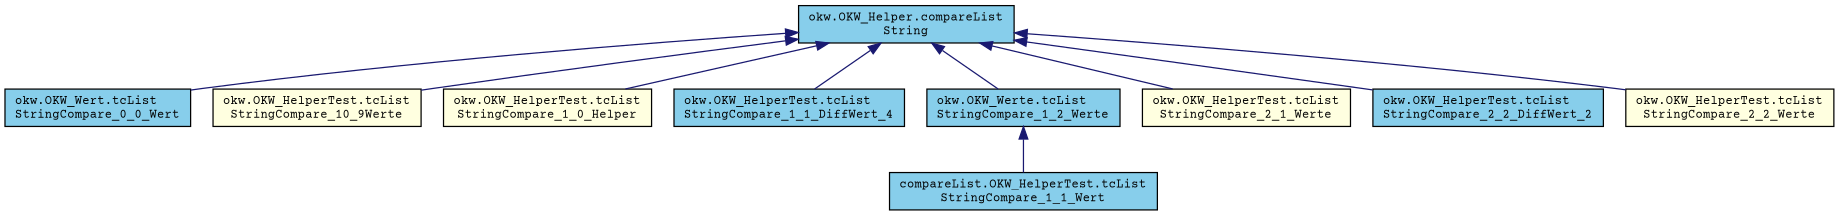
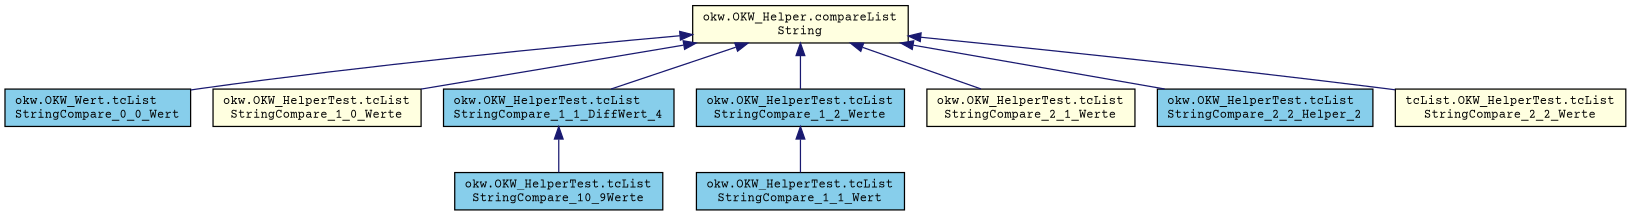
node "okw.OKW_Helper.compareList String": fillcolor skyblue -> lightyellow
edge "okw.OKW_HelperTest.tcList StringCompare_10_9Werte" -> "okw.OKW_Helper.compareList String": now "okw.OKW_HelperTest.tcList StringCompare_10_9Werte" -> "okw.OKW_HelperTest.tcList StringCompare_1_1_DiffWert_4"
node "okw.OKW_HelperTest.tcList StringCompare_10_9Werte": fillcolor lightyellow -> skyblue
node "okw.OKW_HelperTest.tcList StringCompare_1_0_Helper": label "okw.OKW_HelperTest.tcList StringCompare_1_0_Helper" -> "okw.OKW_HelperTest.tcList StringCompare_1_0_Werte"
node "okw.OKW_Werte.tcList StringCompare_1_2_Werte": label "okw.OKW_Werte.tcList StringCompare_1_2_Werte" -> "okw.OKW_HelperTest.tcList StringCompare_1_2_Werte"
node "okw.OKW_HelperTest.tcList StringCompare_2_2_DiffWert_2": label "okw.OKW_HelperTest.tcList StringCompare_2_2_DiffWert_2" -> "okw.OKW_HelperTest.tcList StringCompare_2_2_Helper_2"
node "okw.OKW_HelperTest.tcList StringCompare_2_2_Werte": label "okw.OKW_HelperTest.tcList StringCompare_2_2_Werte" -> "tcList.OKW_HelperTest.tcList StringCompare_2_2_Werte"
node "compareList.OKW_HelperTest.tcList StringCompare_1_1_Wert": label "compareList.OKW_HelperTest.tcList StringCompare_1_1_Wert" -> "okw.OKW_HelperTest.tcList StringCompare_1_1_Wert"
